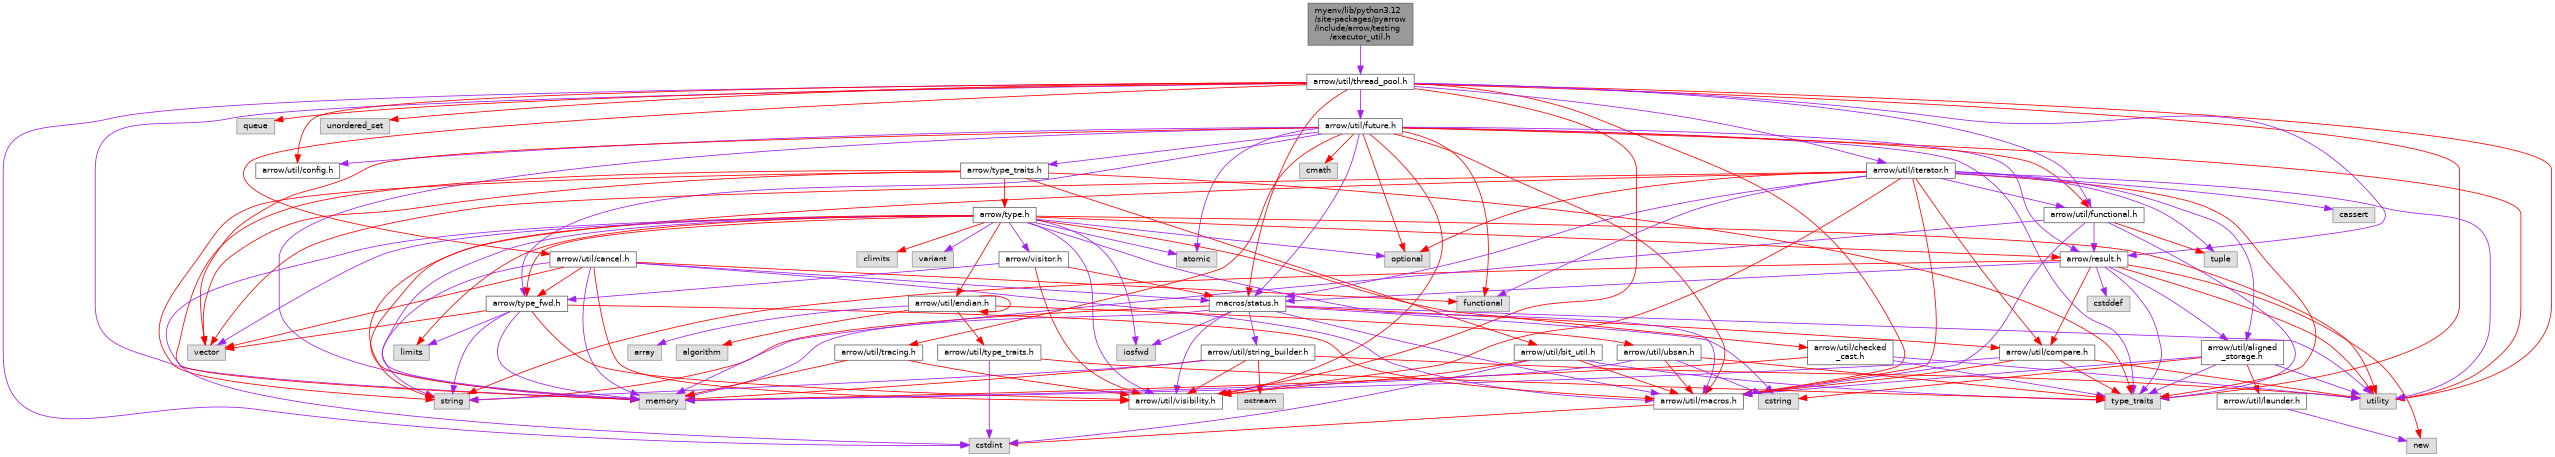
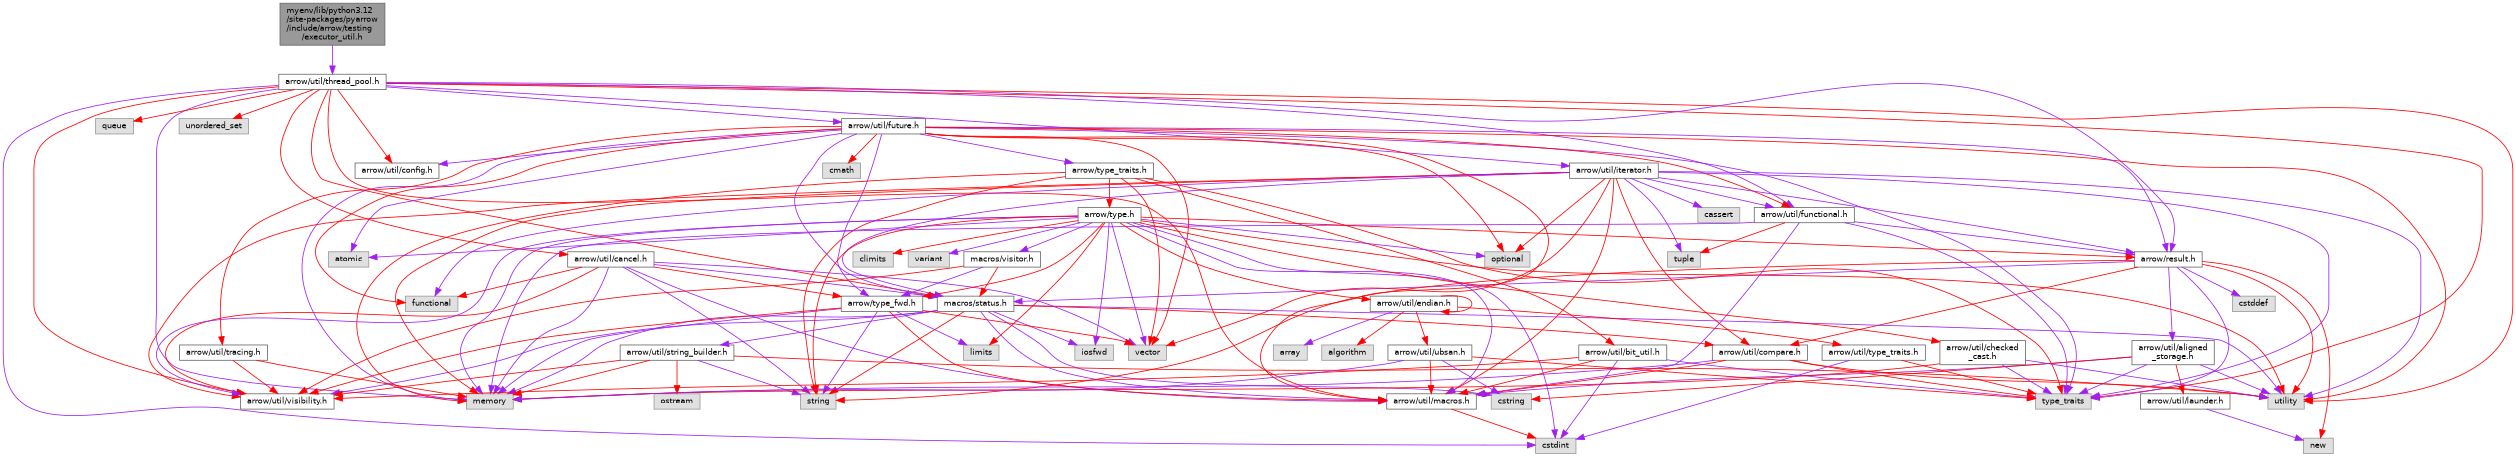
edge "arrow/util/iterator.h" -> "arrow/util/aligned _storage.h": now "arrow/util/iterator.h" -> "arrow/result.h"
edge "arrow/util/iterator.h" -> "type_traits": color red -> purple
node "arrow/visitor.h": label "arrow/visitor.h" -> "macros/visitor.h"
edge "arrow/util/future.h" -> "arrow/util/visibility.h": removed
edge "arrow/util/cancel.h" -> "vector": color red -> purple
